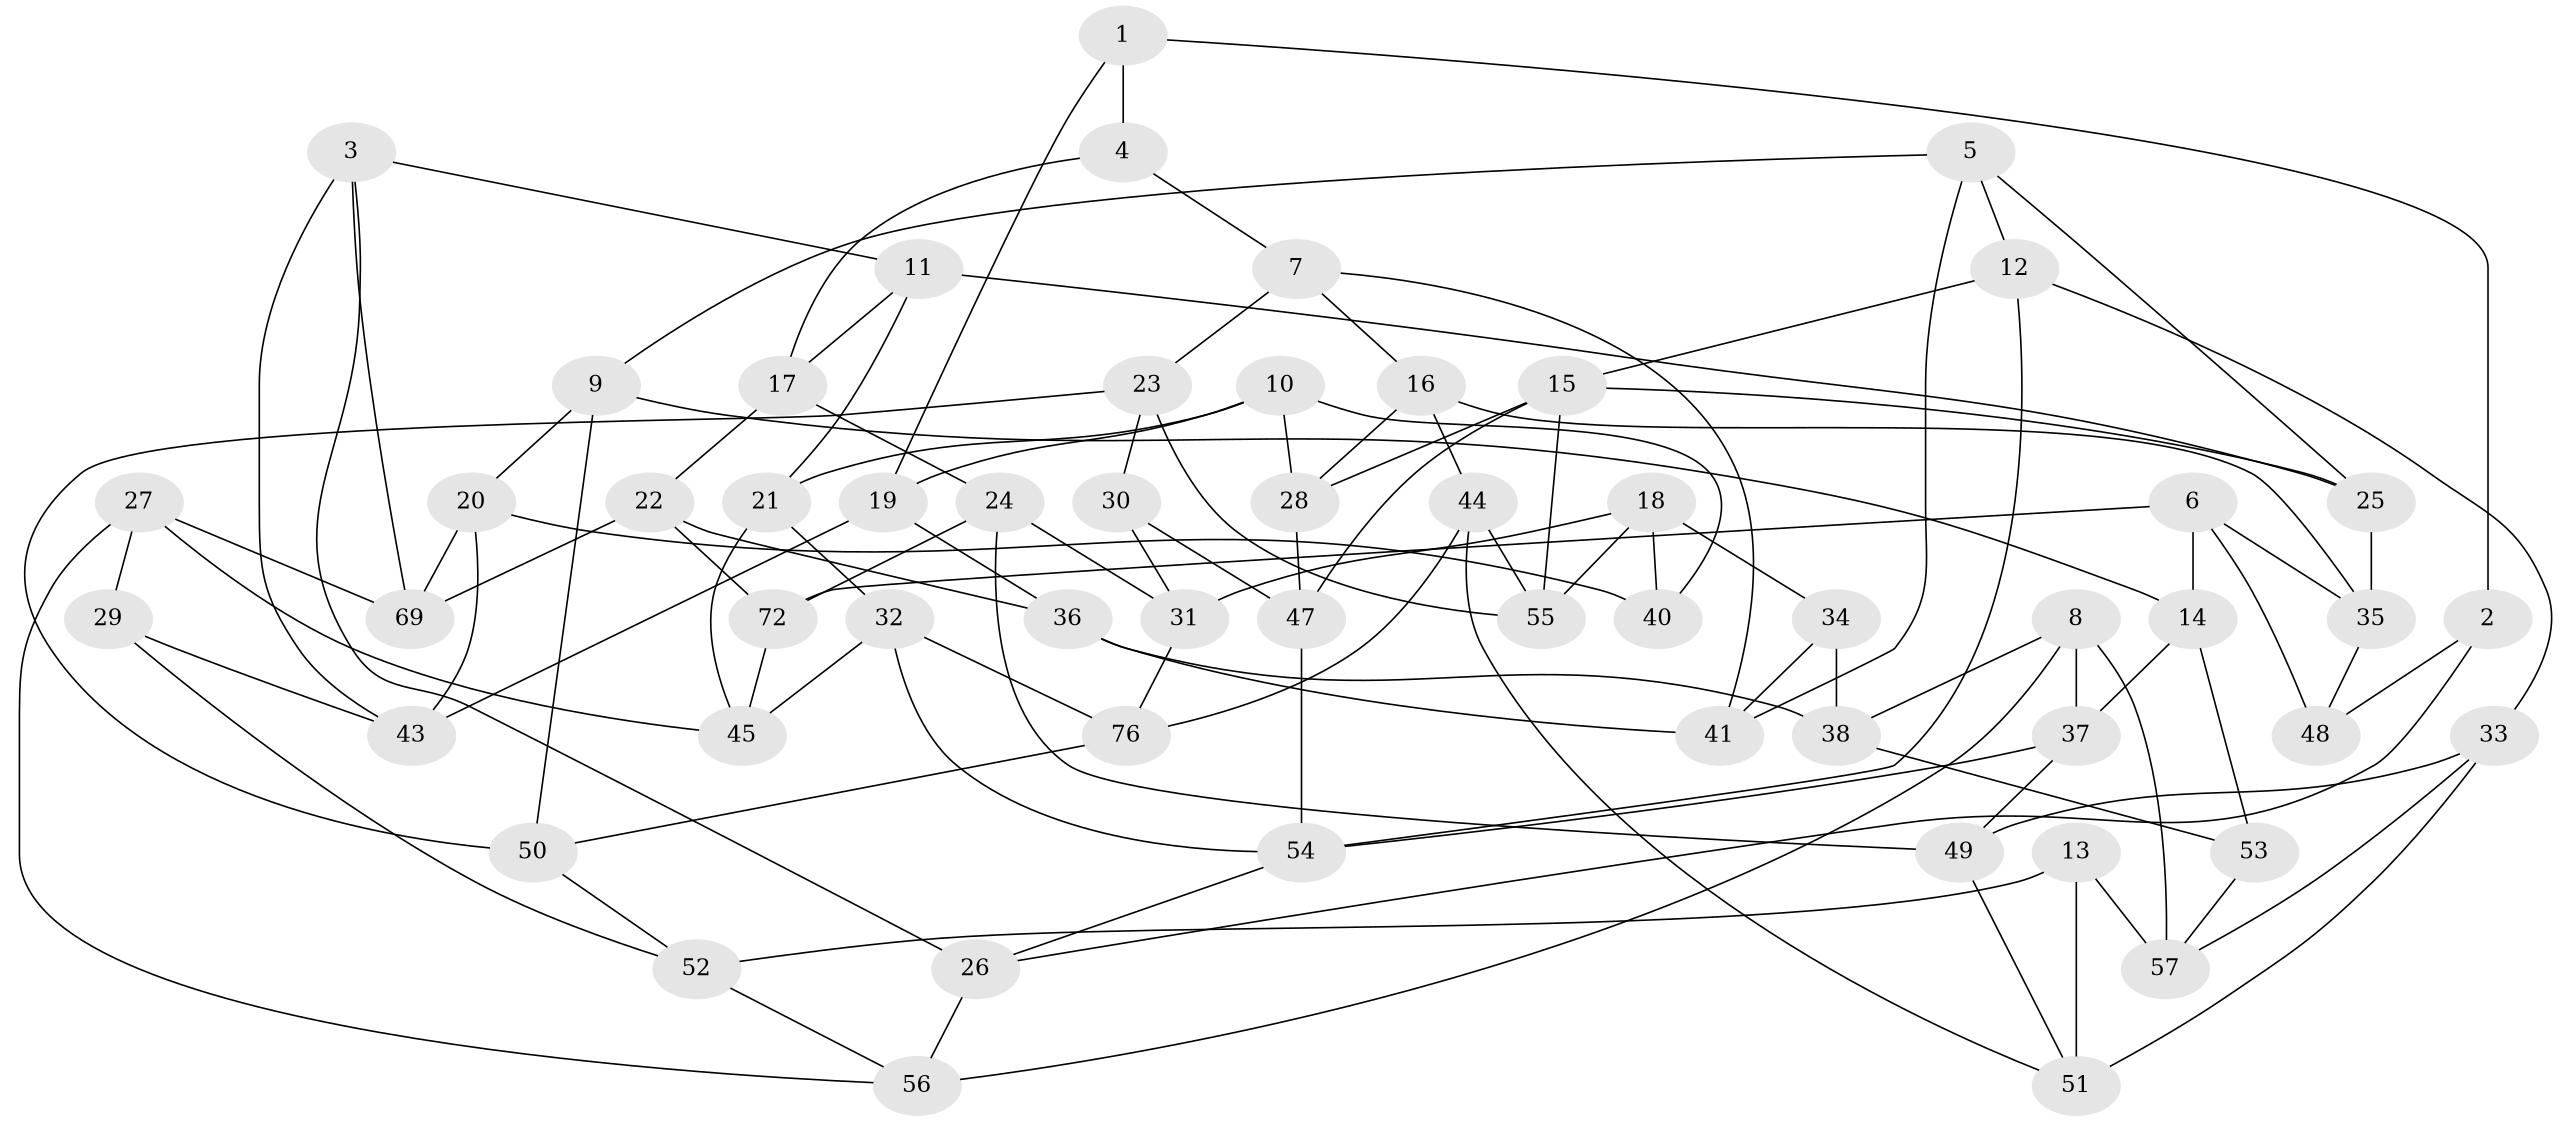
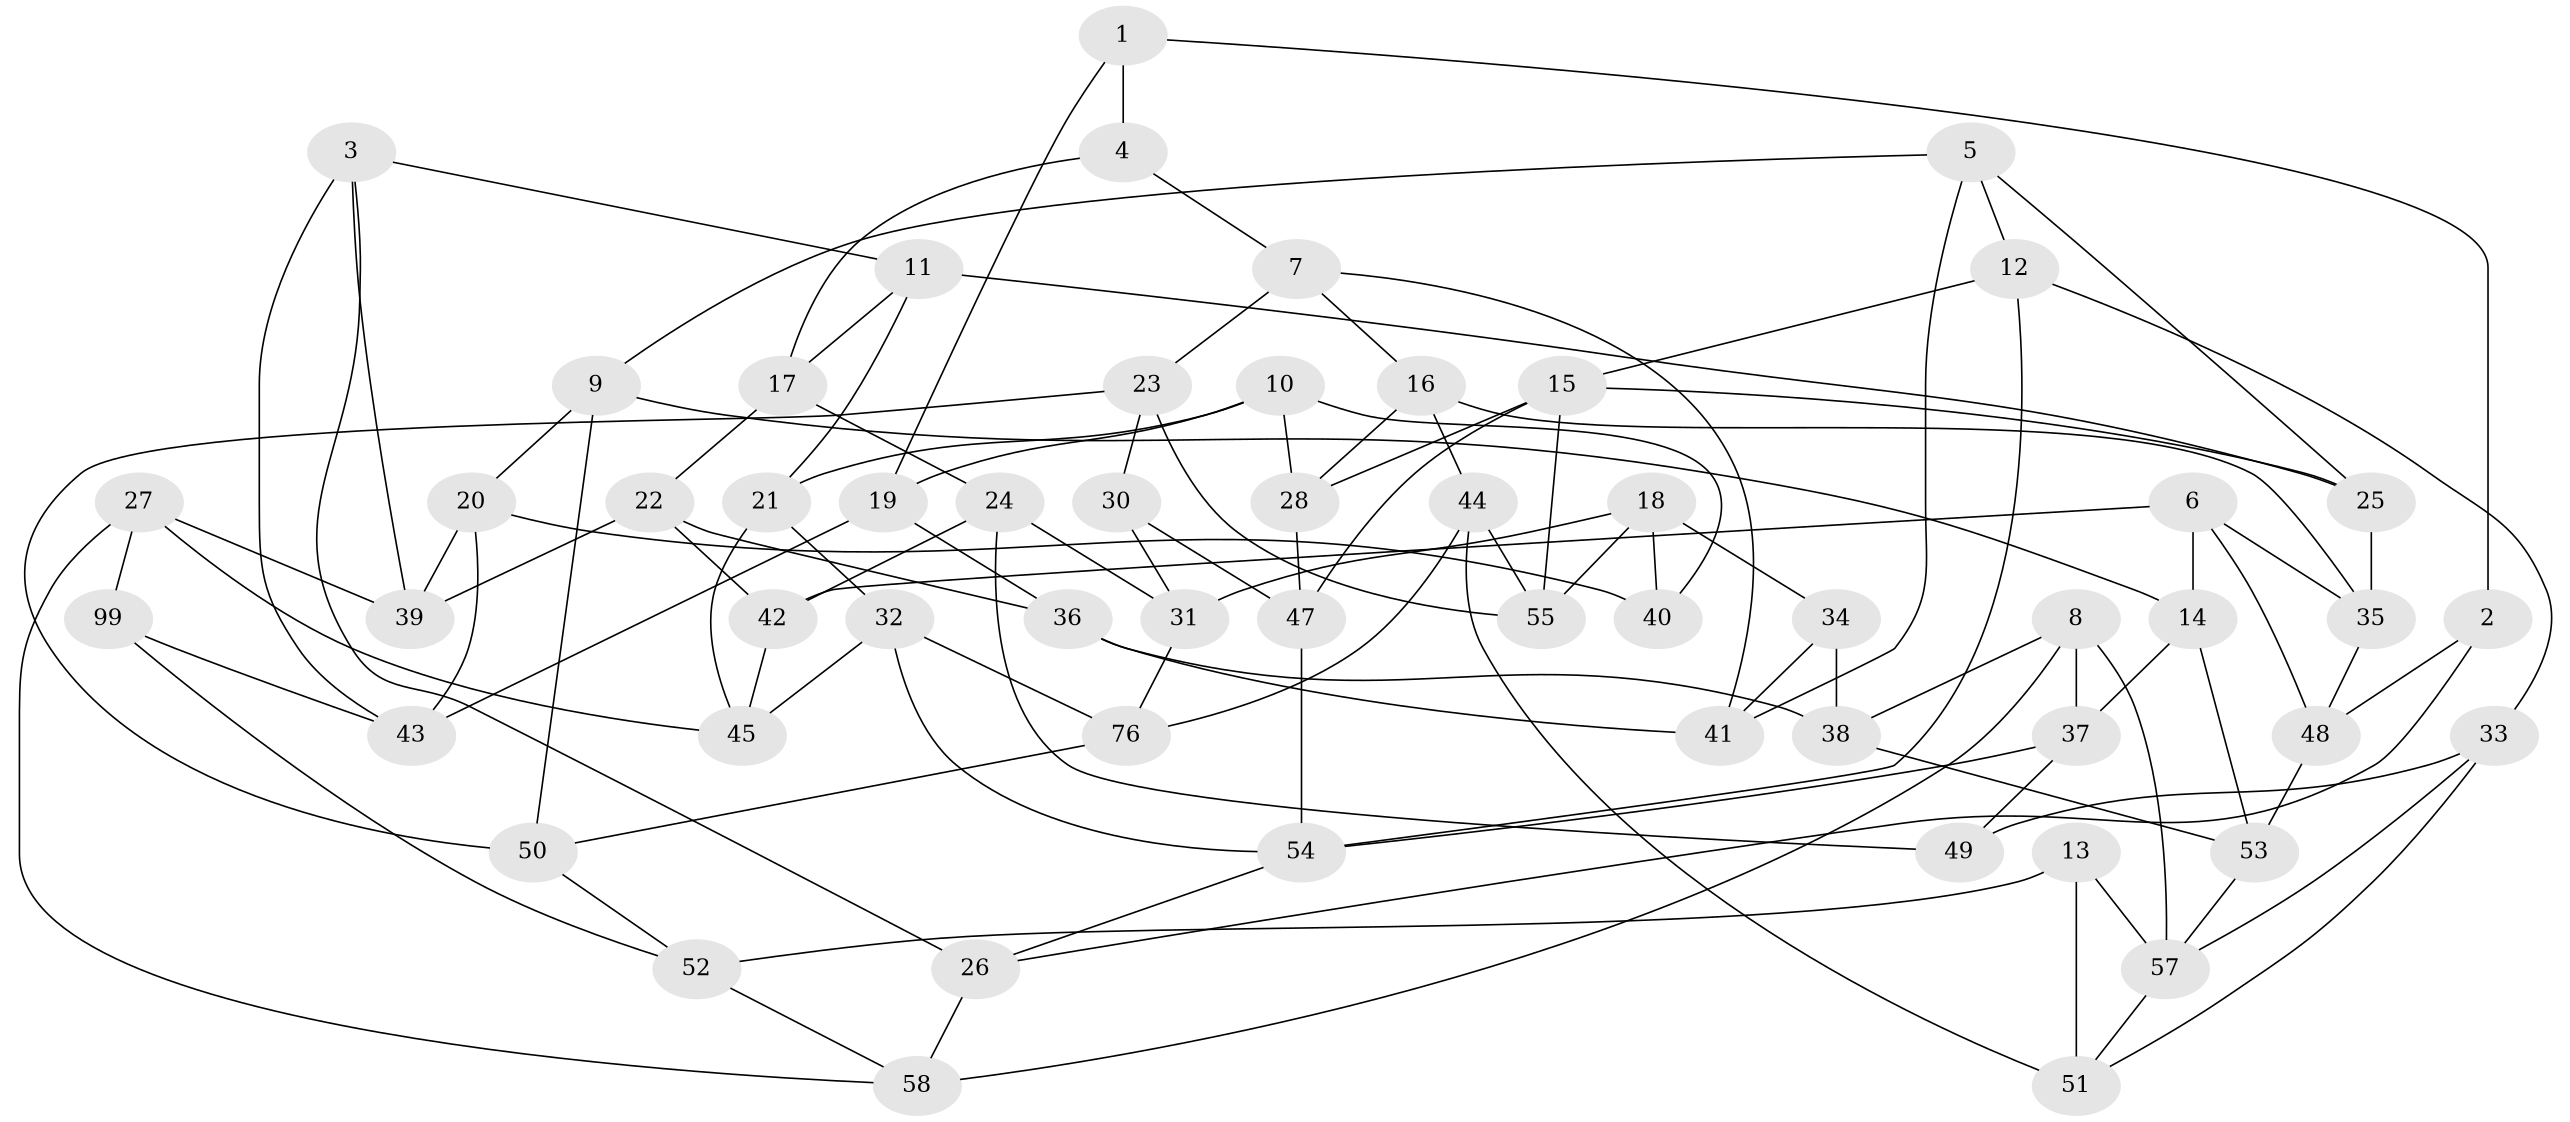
node "29": label "29" -> "99"
node "69": label "69" -> "39"
node "72": label "72" -> "42"
edge "48" -- "53": added
edge "49" -- "51": now "57" -- "51"
node "56": label "56" -> "58"
